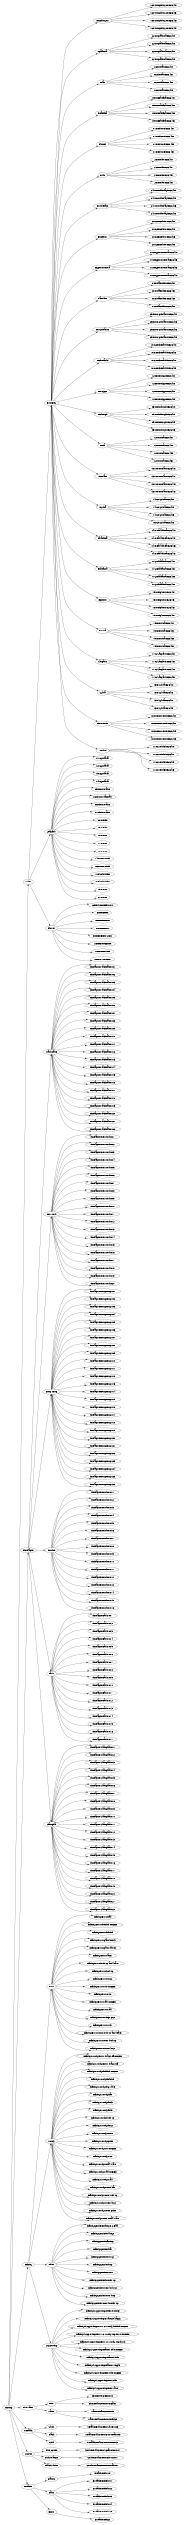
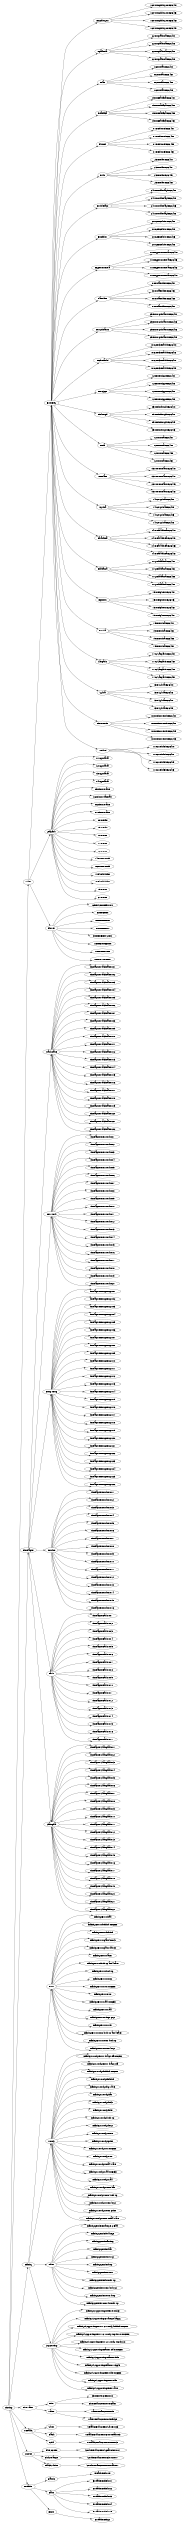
node "16-C-Myrina-H264-F": label "16-C-Myrina-H264-F" -> "14-C-Myrina-H264-F"
